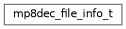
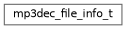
node "mp8dec_file_info_t": label "mp8dec_file_info_t" -> "mp3dec_file_info_t"
